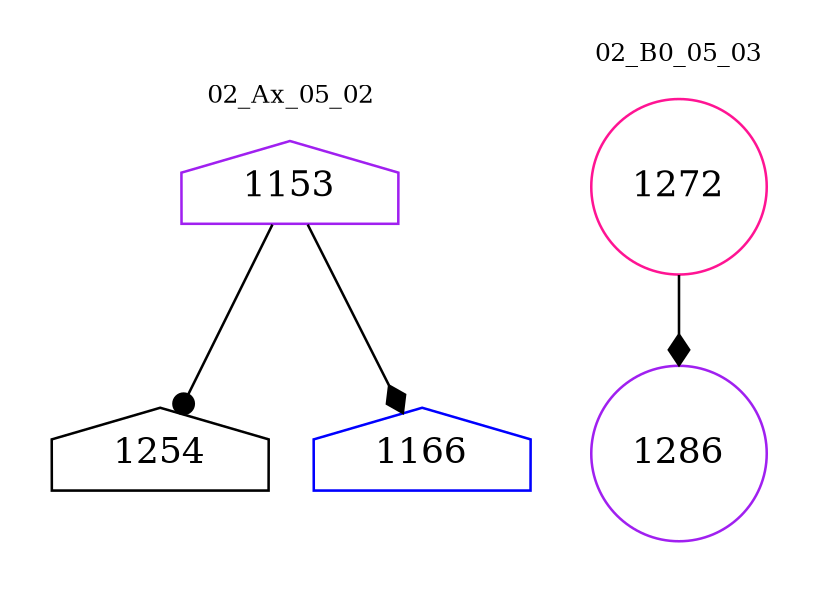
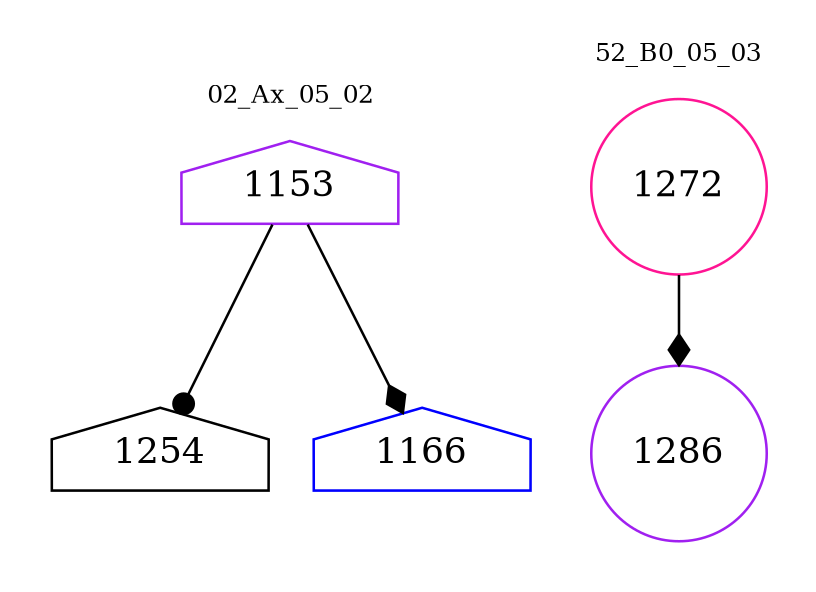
cluster "02_B0_05_03": label "02_B0_05_03" -> "52_B0_05_03"
